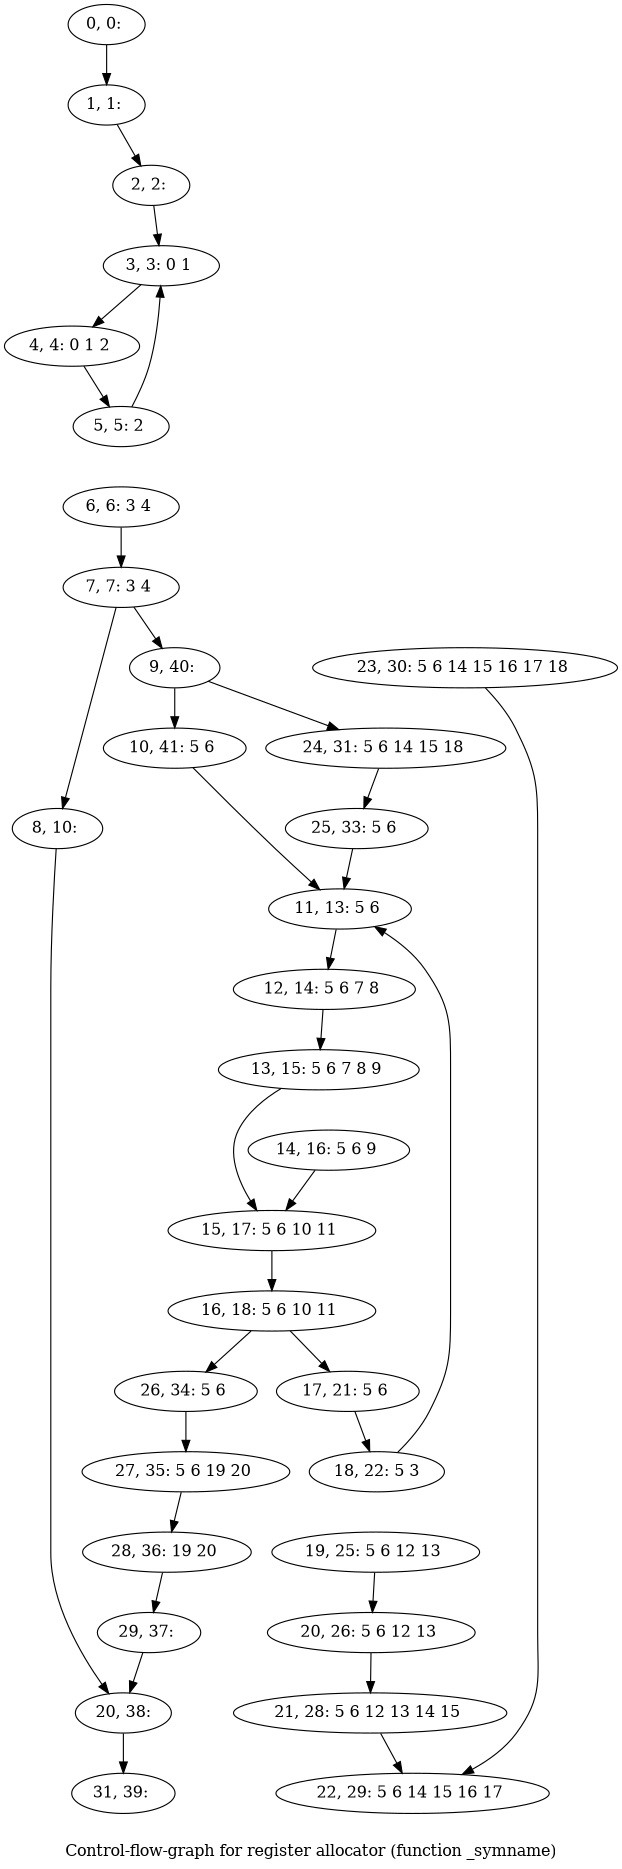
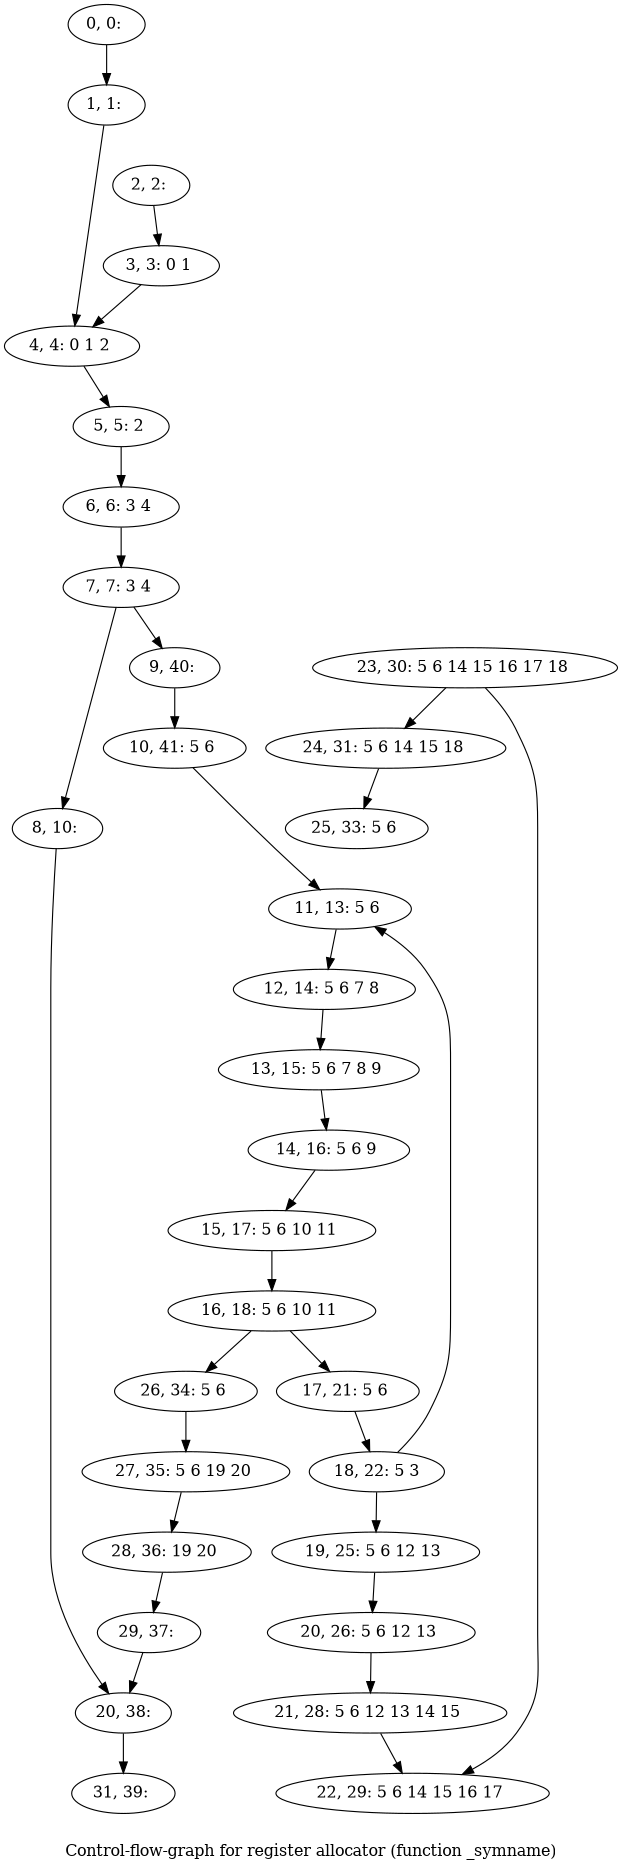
edge "1, 1:" -> "2, 2:": now "1, 1:" -> "4, 4: 0 1 2"
edge "5, 5: 2" -> "3, 3: 0 1": now "5, 5: 2" -> "6, 6: 3 4"
edge "9, 40:" -> "24, 31: 5 6 14 15 18": now "23, 30: 5 6 14 15 16 17 18" -> "24, 31: 5 6 14 15 18"
edge "25, 33: 5 6" -> "11, 13: 5 6": removed
edge "13, 15: 5 6 7 8 9" -> "15, 17: 5 6 10 11": now "13, 15: 5 6 7 8 9" -> "14, 16: 5 6 9"
edge "18, 22: 5 3" -> "19, 25: 5 6 12 13": added
